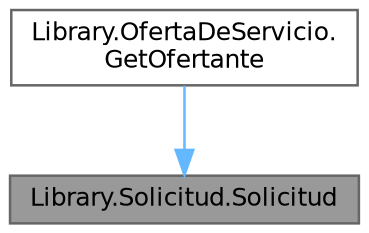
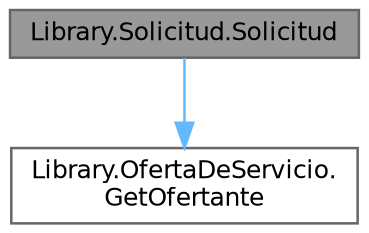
edge "Library.OfertaDeServicio. GetOfertante" -> "Library.Solicitud.Solicitud": reversed
